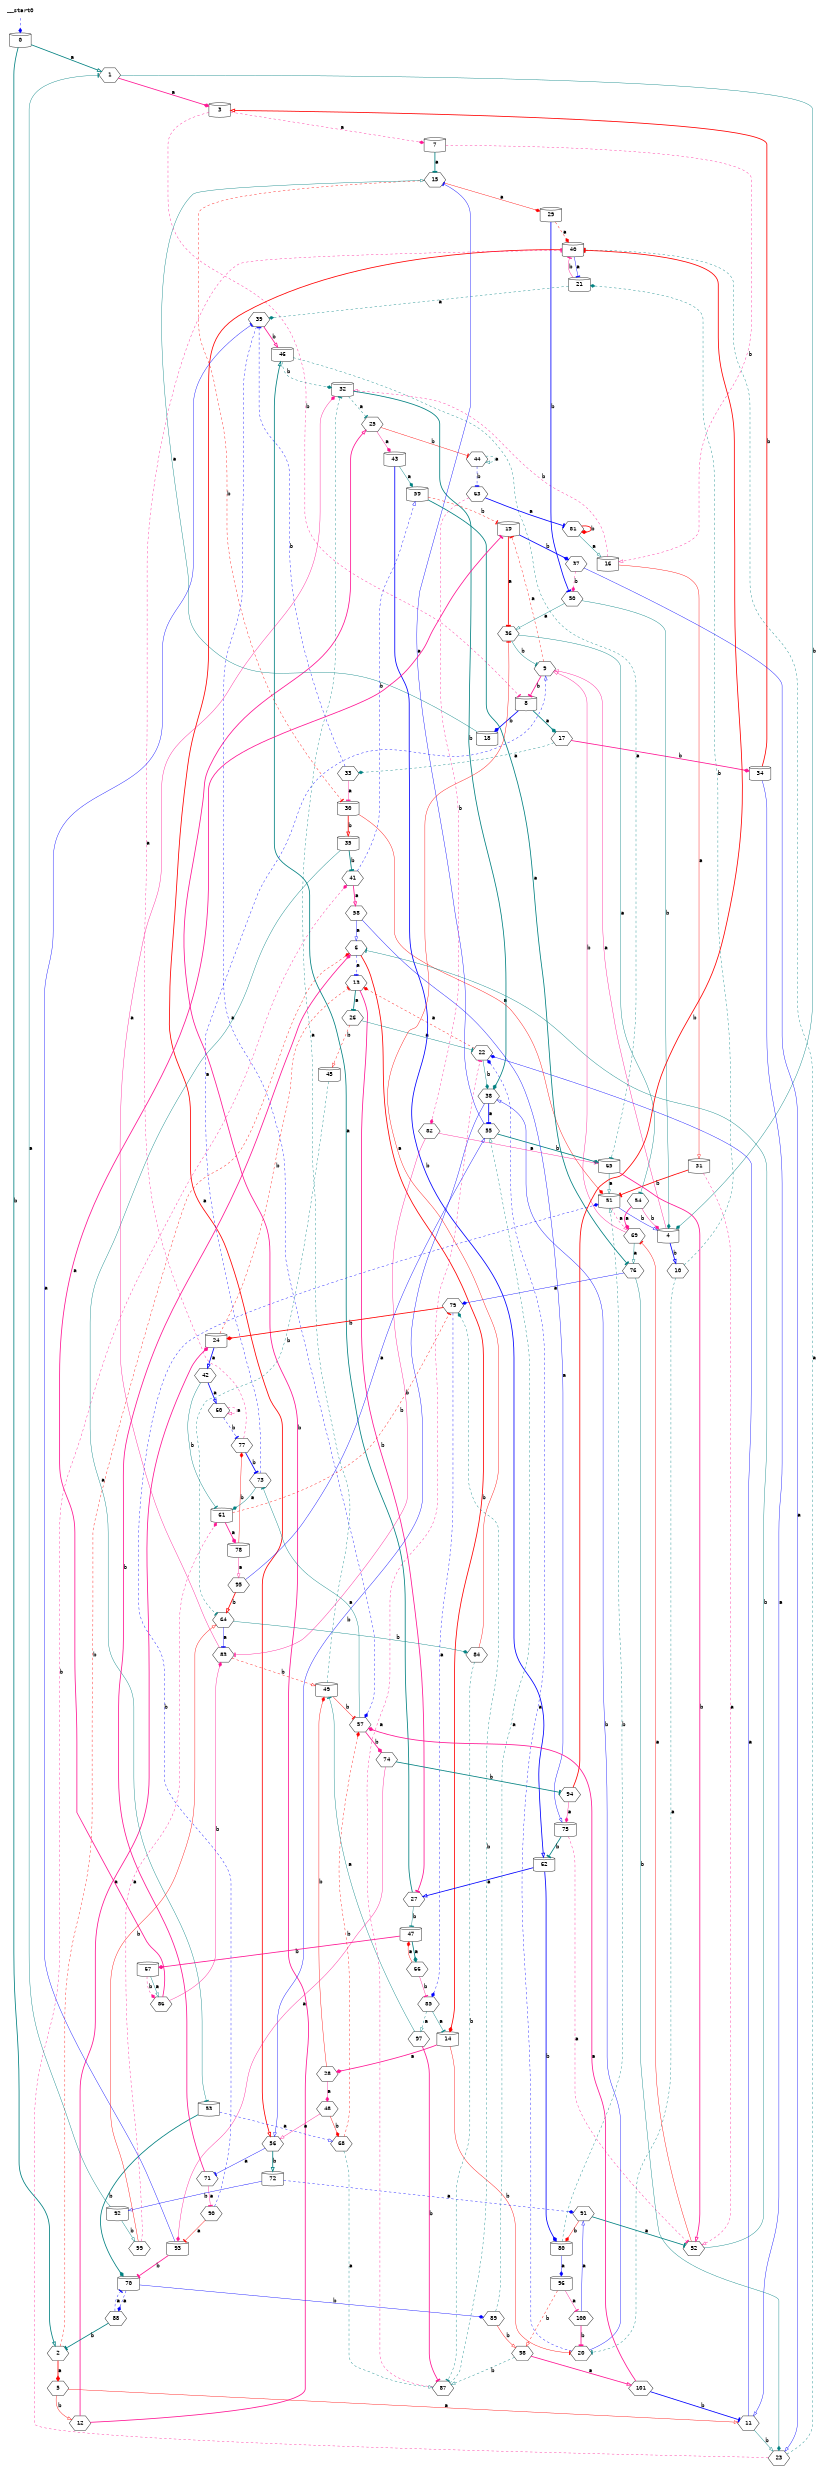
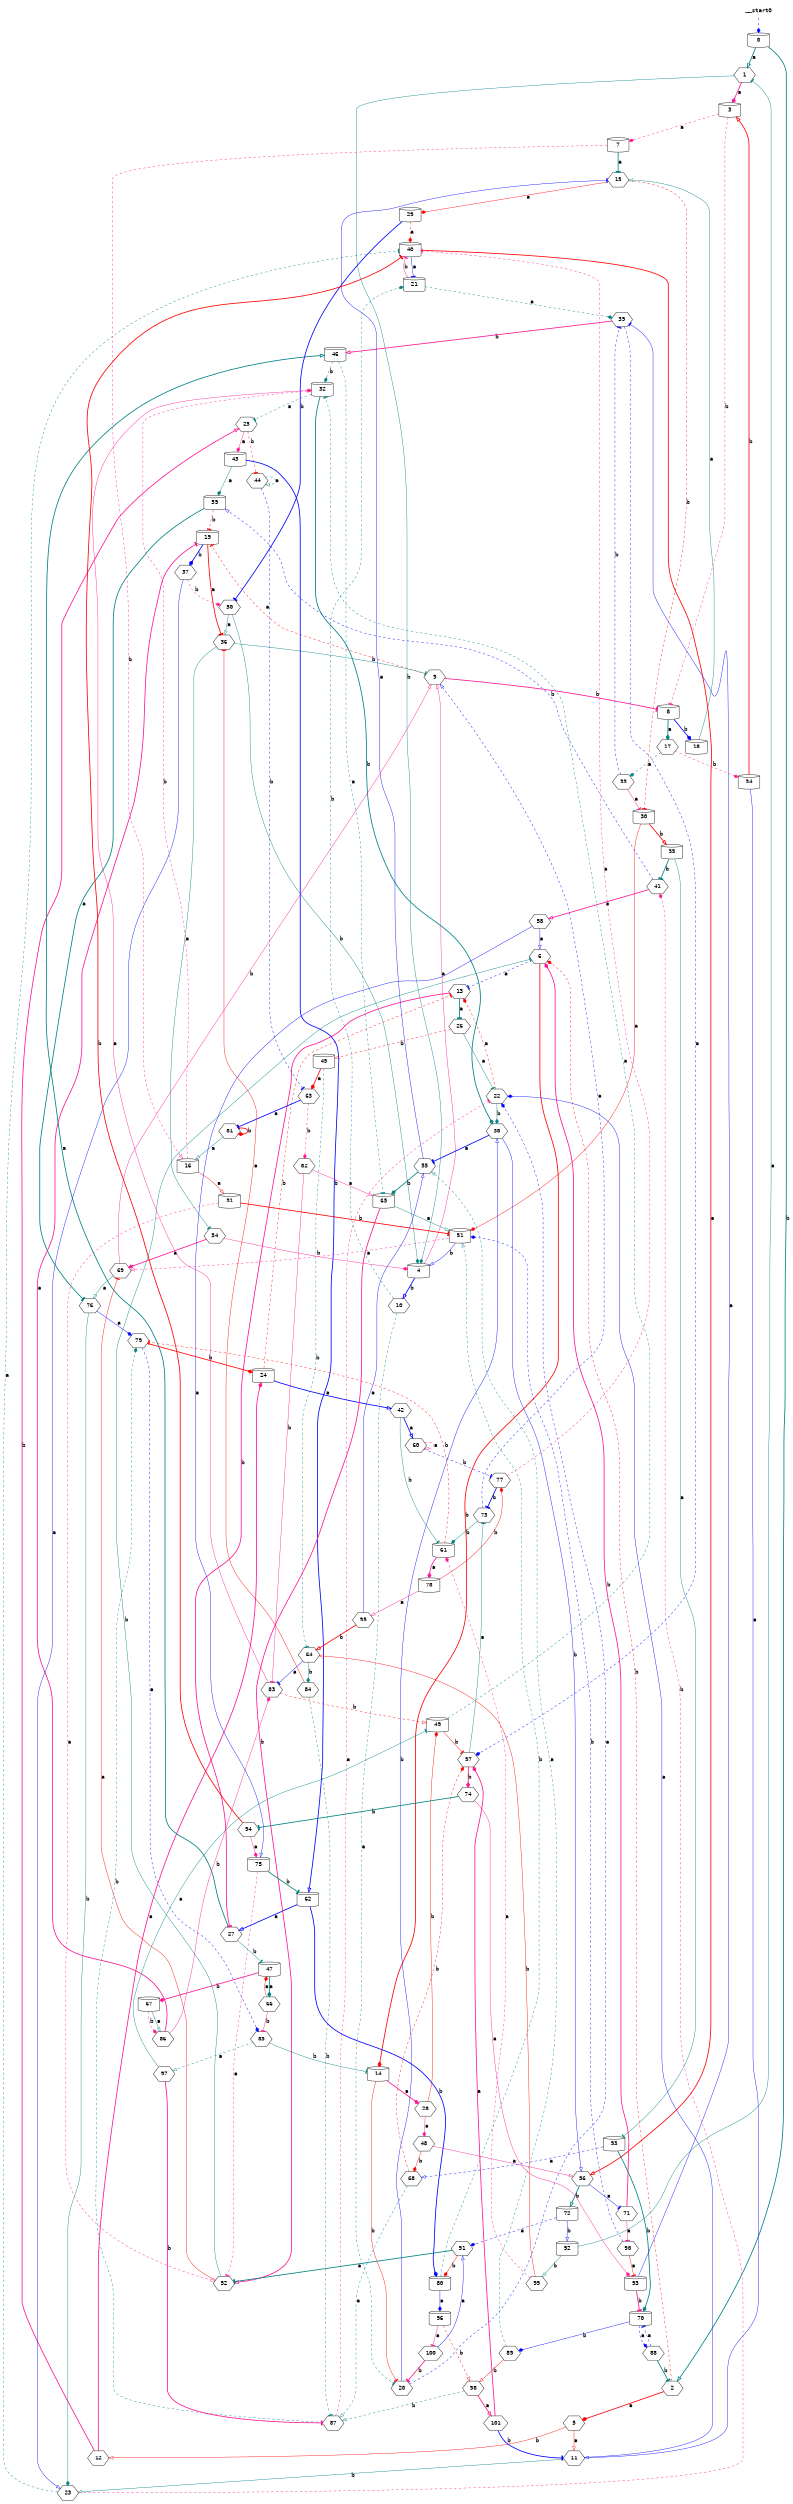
edge "25" -> "44": style solid -> dashed
edge "17" -> "34": style bold -> dashed
edge "45" -> "63": added, label "a"
edge "73" -> "61": label "a" -> "b"
edge "85" -> "14": label "a" -> "b"
